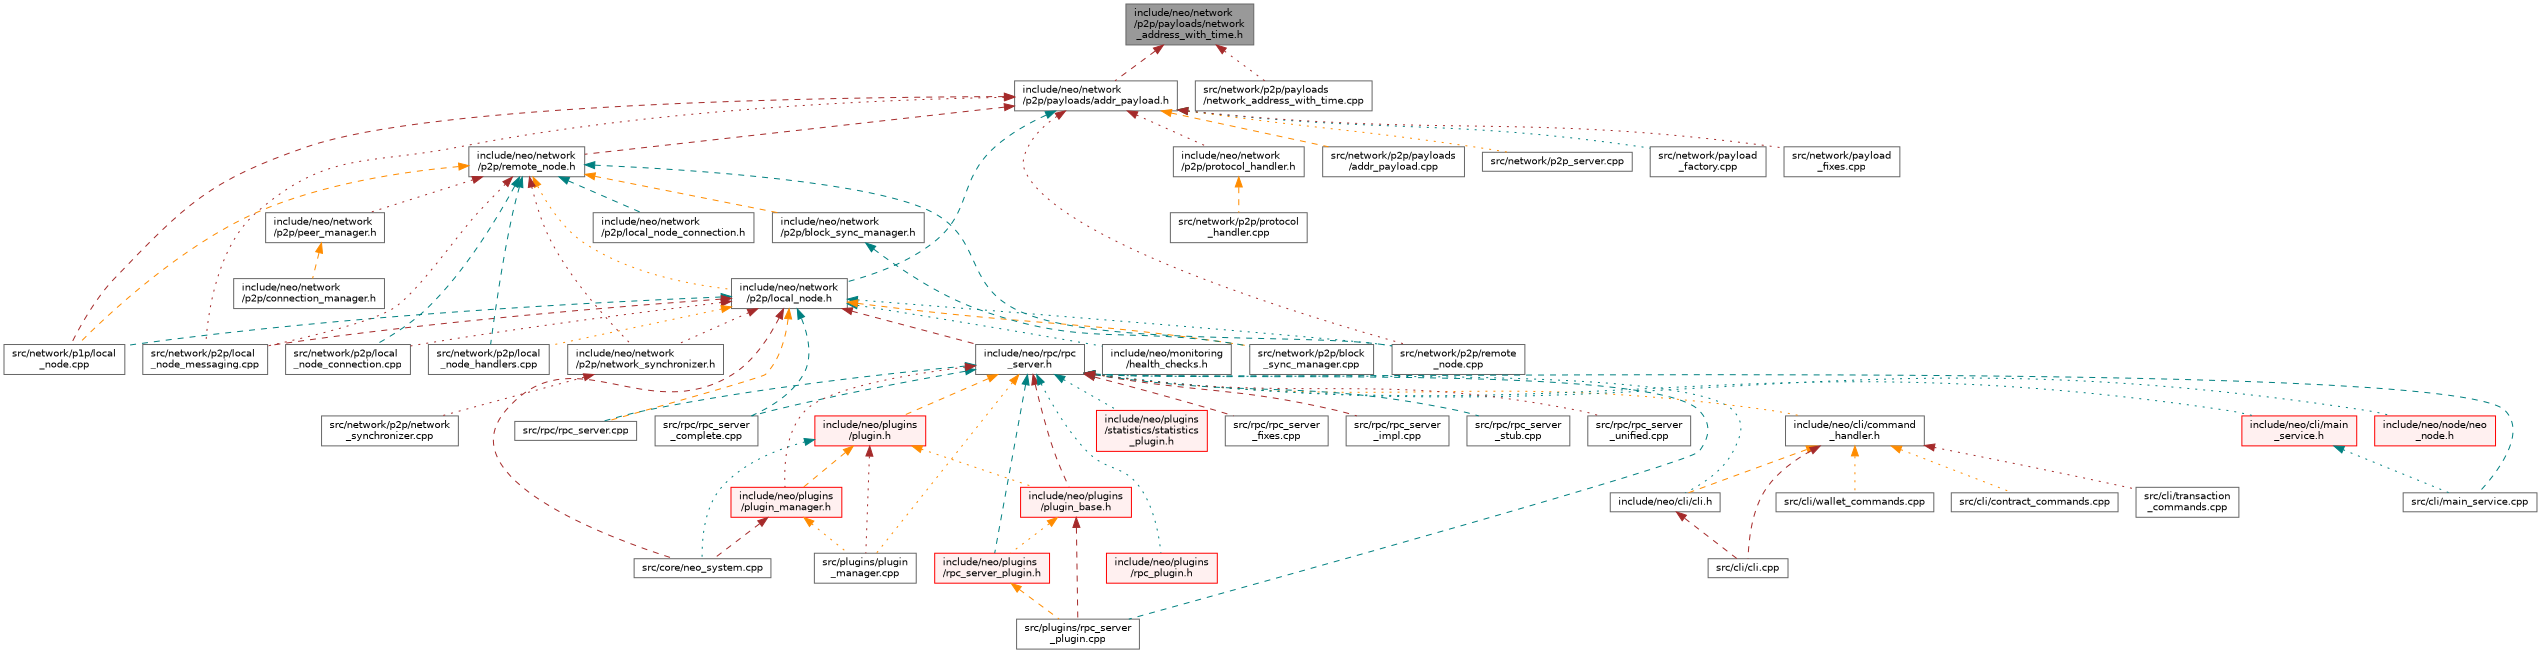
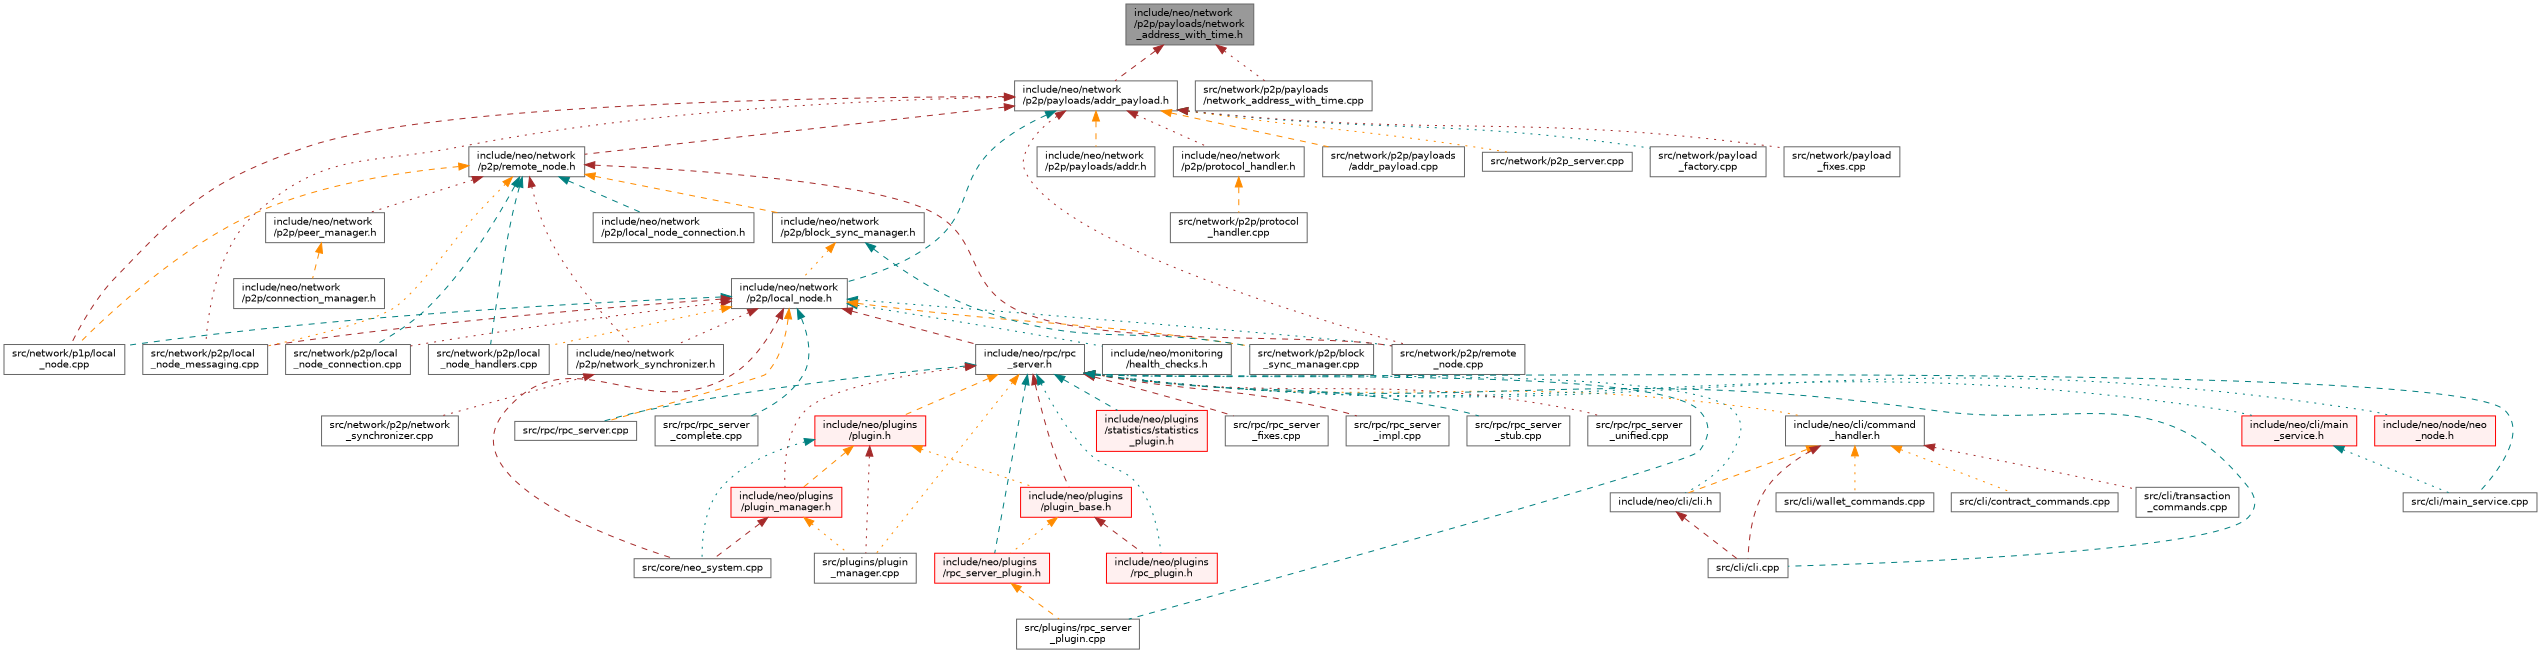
node "include/neo/network /p2p/payloads/addr.h": added
edge "include/neo/network /p2p/local_node.h" -> "include/neo/network /p2p/remote_node.h": now "include/neo/network /p2p/local_node.h" -> "include/neo/network /p2p/block_sync_manager.h"
edge "src/network/p2p/remote _node.cpp" -> "include/neo/network /p2p/remote_node.h": color teal -> brown
edge "src/network/p2p/local _node_messaging.cpp" -> "include/neo/network /p2p/remote_node.h": color brown -> darkorange
edge "include/neo/plugins /statistics/statistics _plugin.h" -> "include/neo/rpc/rpc _server.h": style dotted -> dashed
edge "src/rpc/rpc_server _complete.cpp" -> "include/neo/rpc/rpc _server.h": now "src/cli/cli.cpp" -> "include/neo/rpc/rpc _server.h"
edge "src/plugins/rpc_server _plugin.cpp" -> "include/neo/plugins /plugin_base.h": now "include/neo/plugins /rpc_plugin.h" -> "include/neo/plugins /plugin_base.h"
